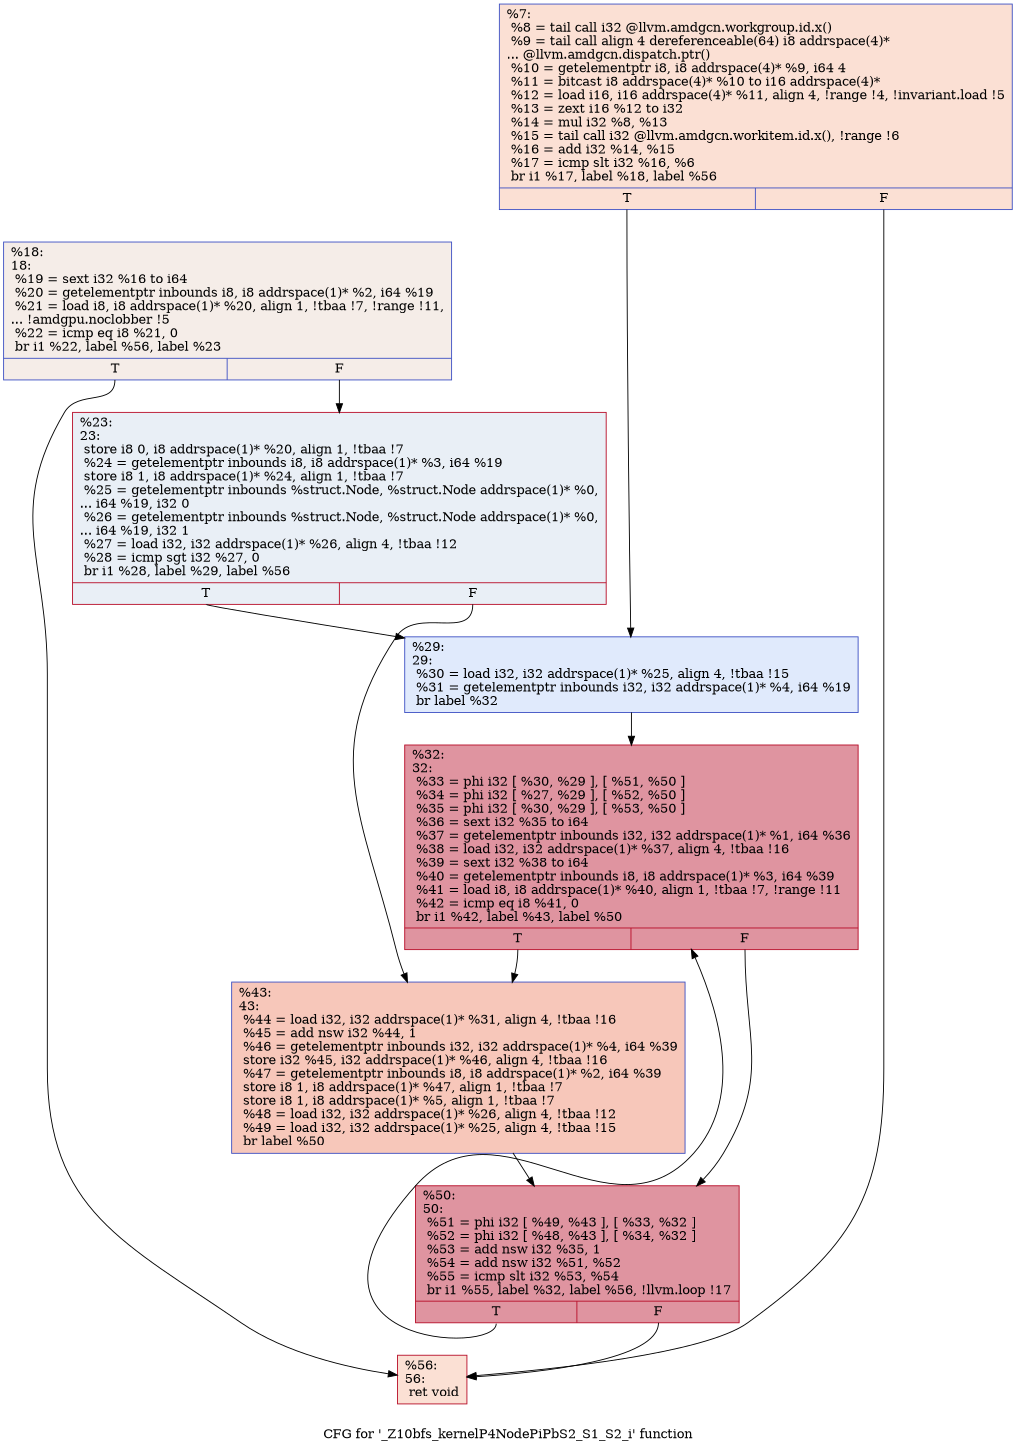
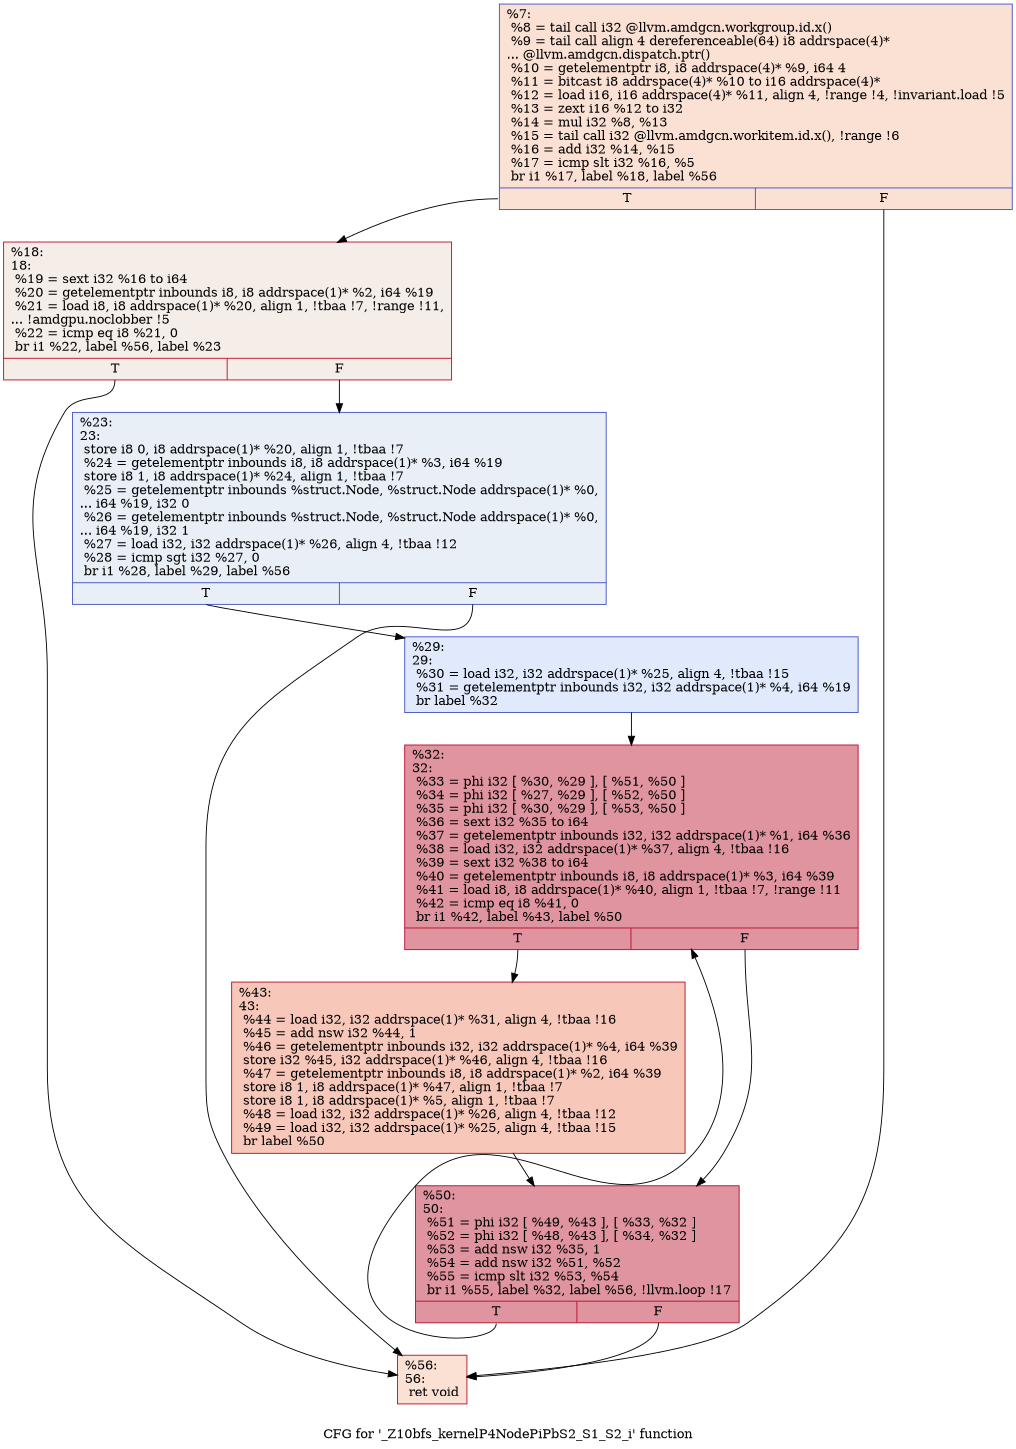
node "%7:": text "%17 = icmp slt i32 %16, %6" -> "%17 = icmp slt i32 %16, %5"
node "%18:": color #3d50c3ff -> #b70d28ff
edge "%7:" -> "%29:": now "%7:" -> "%18:"
node "%23:": color #b70d28ff -> #3d50c3ff
edge "%23:" -> "%43:": now "%23:" -> "%56:"
node "%43:": color #3d50c3ff -> #b70d28ff
